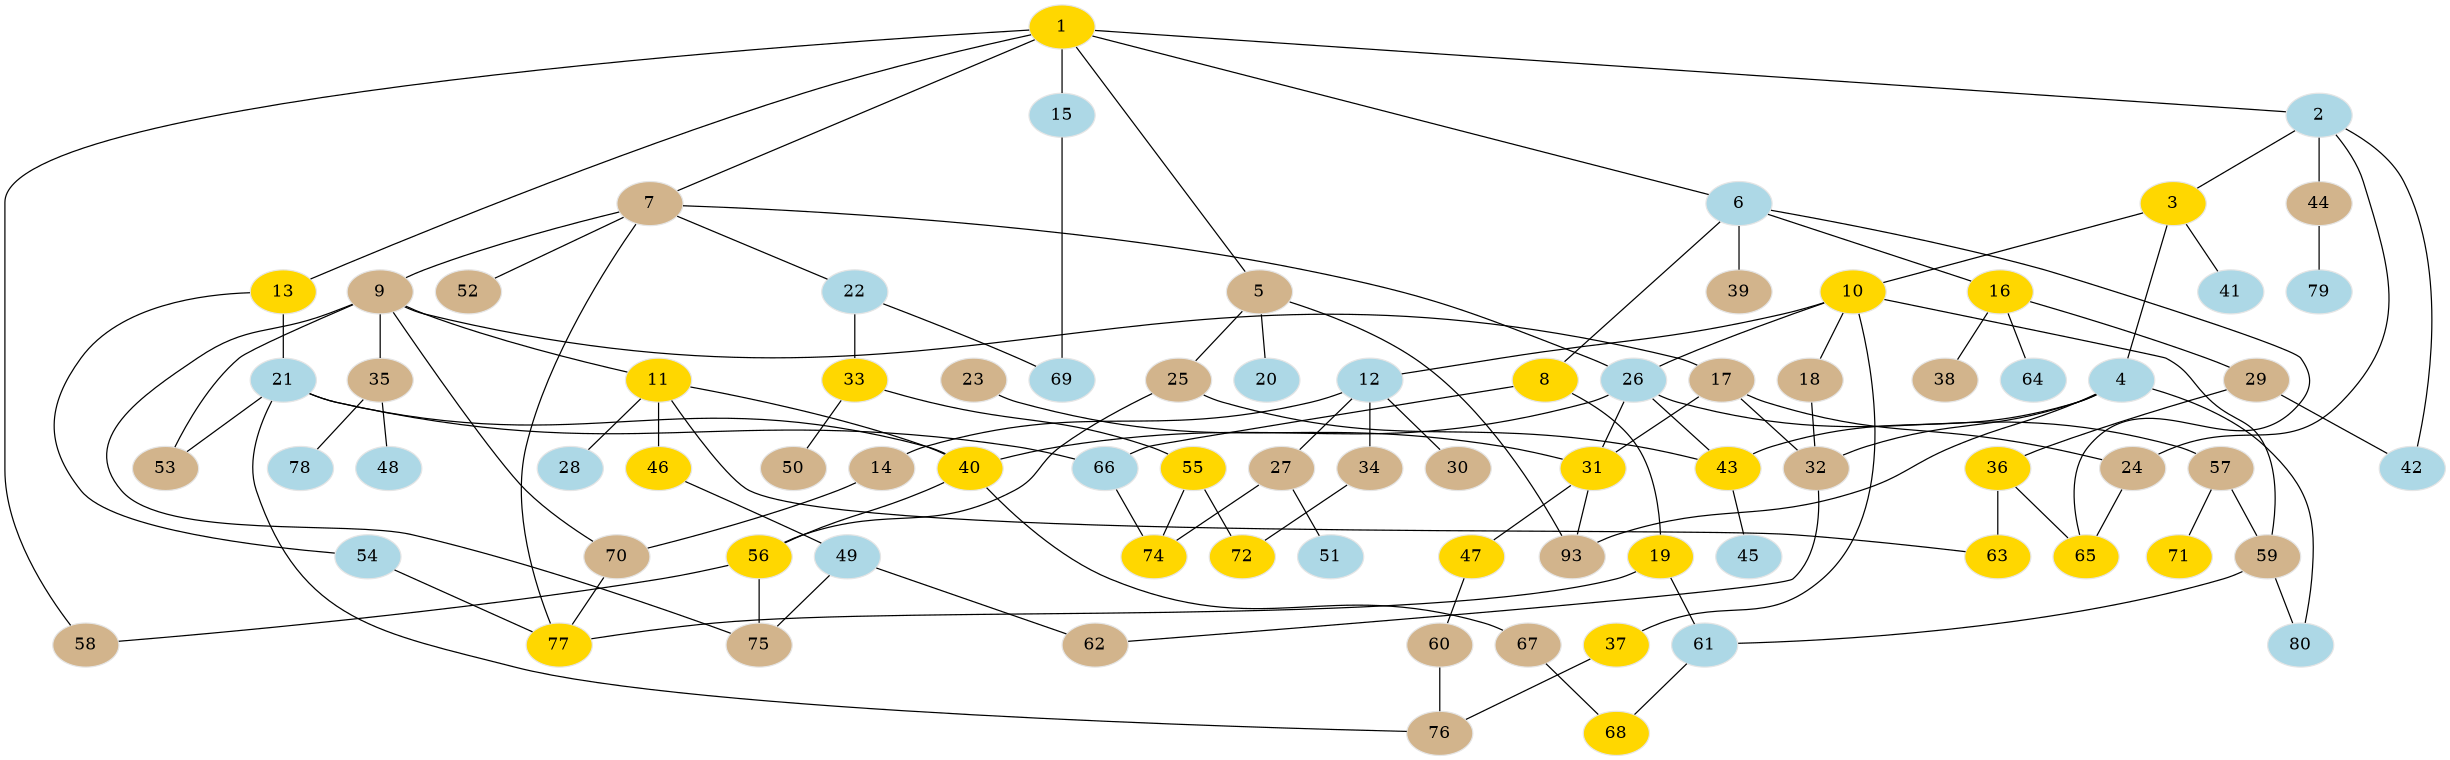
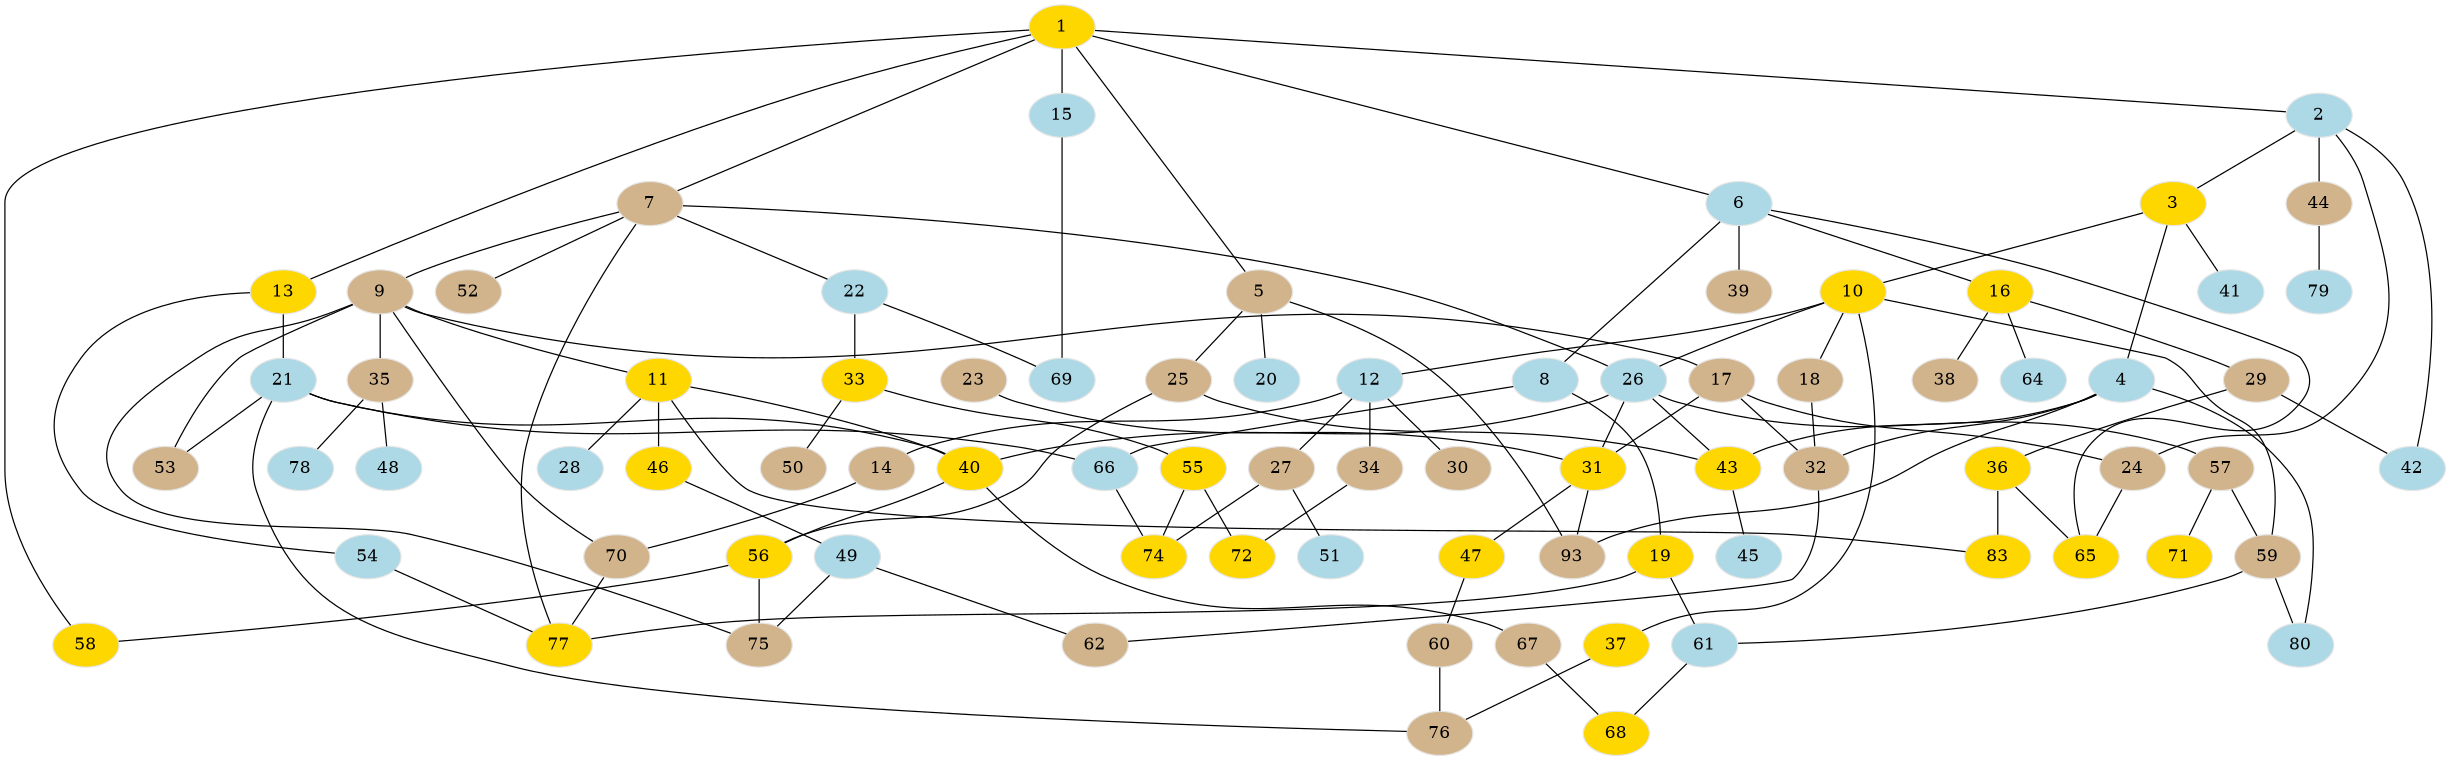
node "8": fillcolor gold -> lightblue
node "63": label "63" -> "83"
node "58": fillcolor tan -> gold
